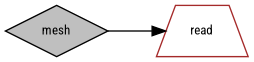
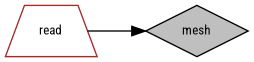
edge "mesh" -> "read": reversed
